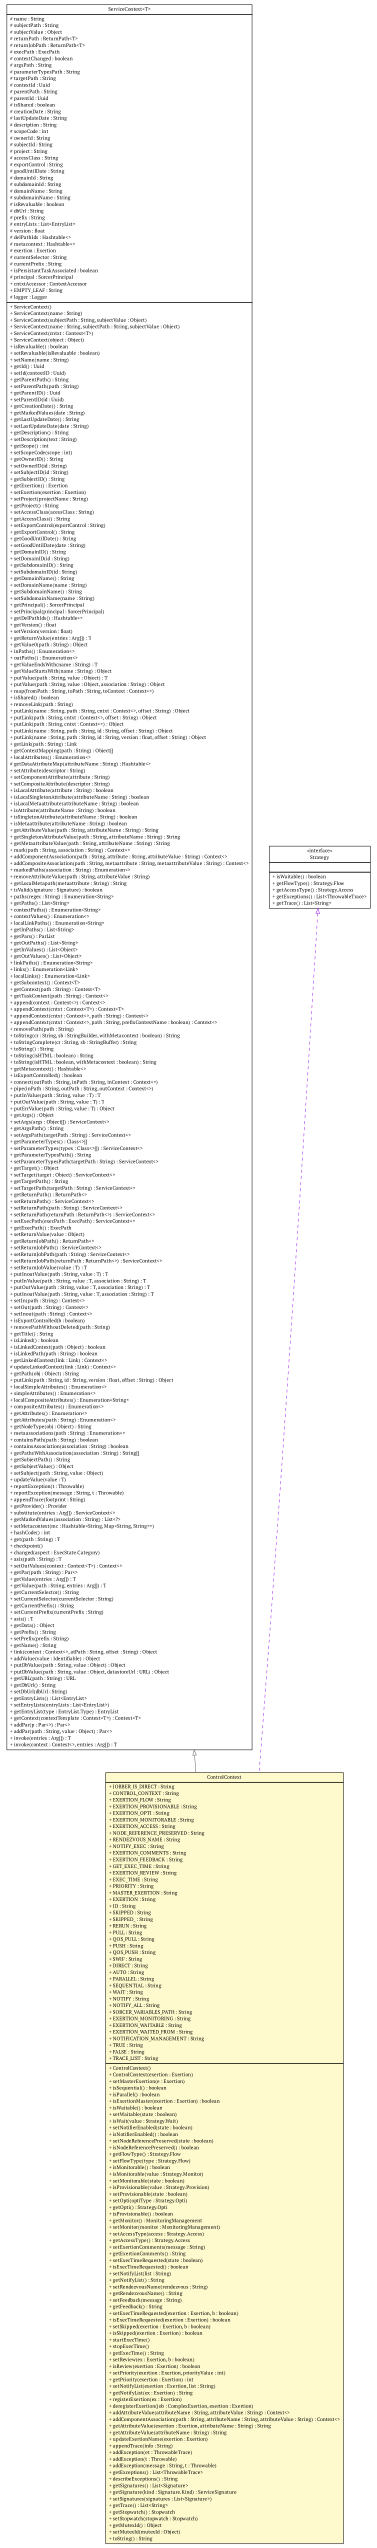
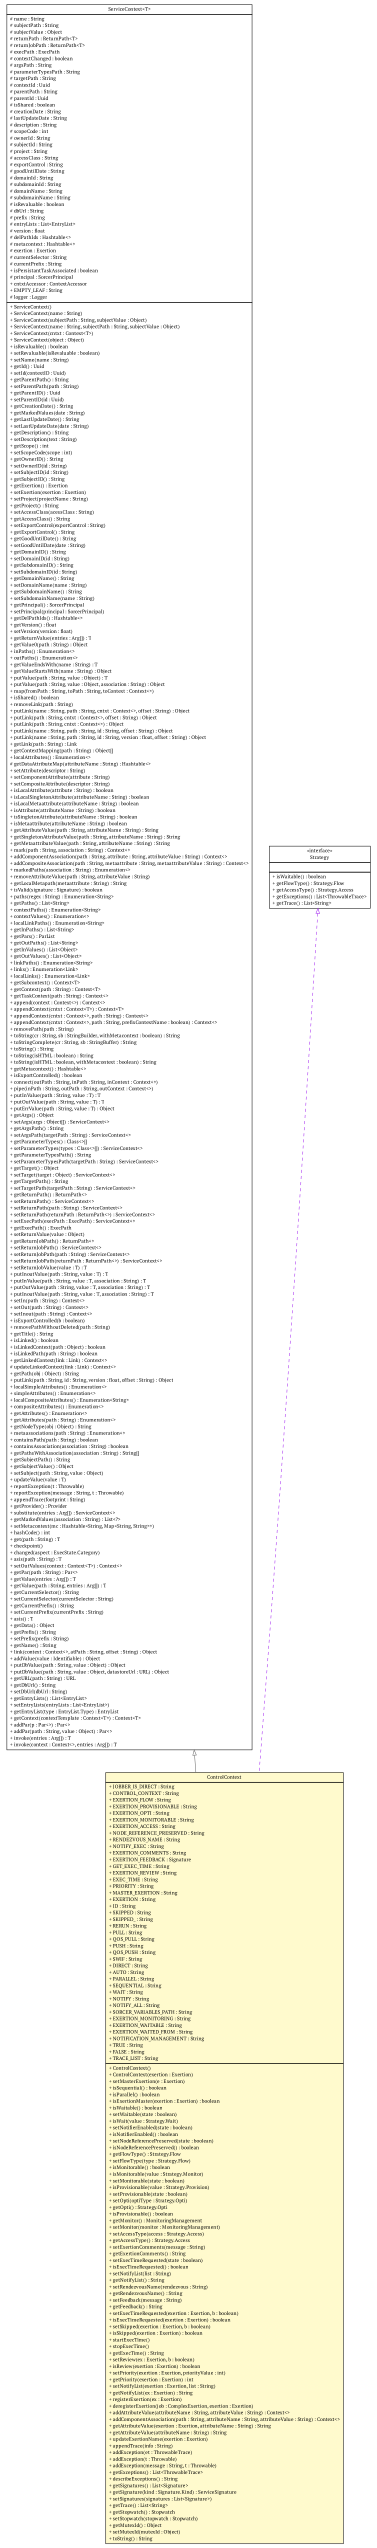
node "ControlContext": text "+ EXERTION_FEEDBACK : String" -> "+ EXERTION_FEEDBACK : Signature"
